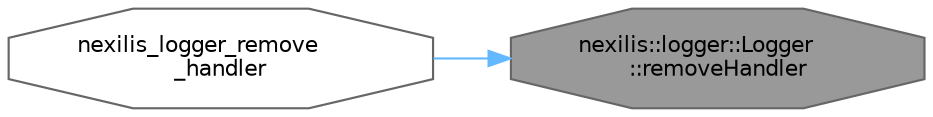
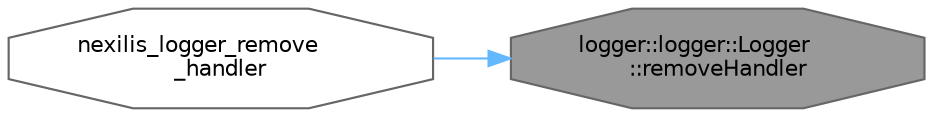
node "nexilis::logger::Logger ::removeHandler": label "nexilis::logger::Logger ::removeHandler" -> "logger::logger::Logger ::removeHandler"
